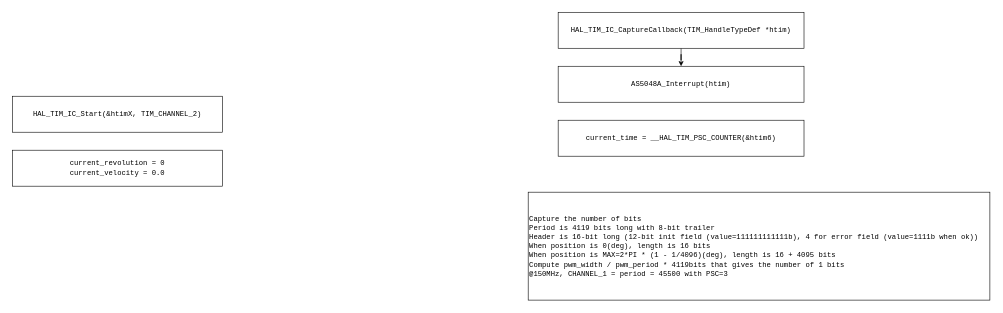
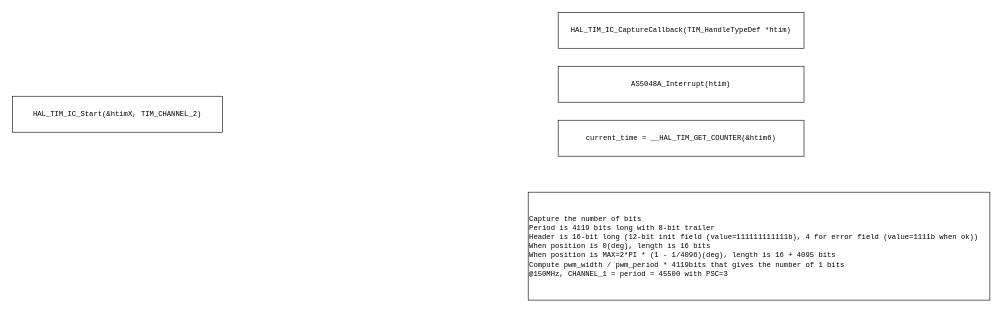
edge "HAL_TIM_IC_CaptureCallback(TIM_HandleTypeDef *htim)" -> "AS5048A_Interrupt(htim)": removed
node "current_time = __HAL_TIM_PSC_COUNTER(&htim6)": label "current_time = __HAL_TIM_PSC_COUNTER(&htim6)" -> "current_time = __HAL_TIM_GET_COUNTER(&htim6)"
node "current_revolution = 0 current_velocity = 0.0": removed
